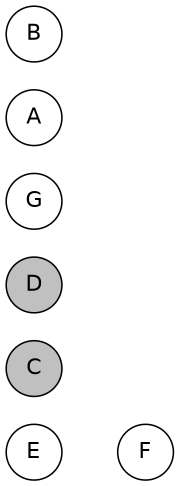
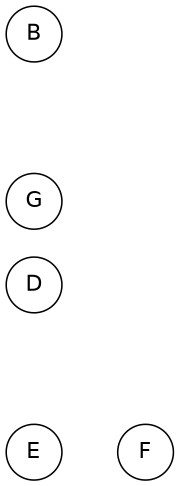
node "A": removed
node "D": fillcolor gray -> white
node "C": removed
